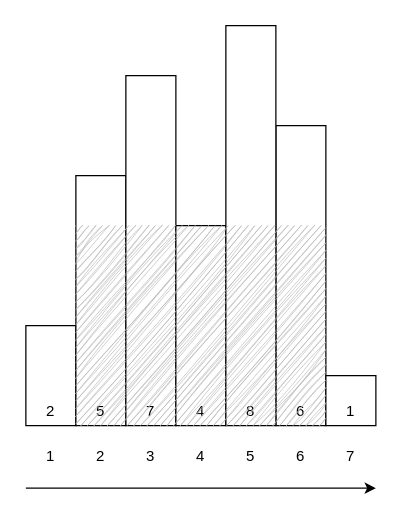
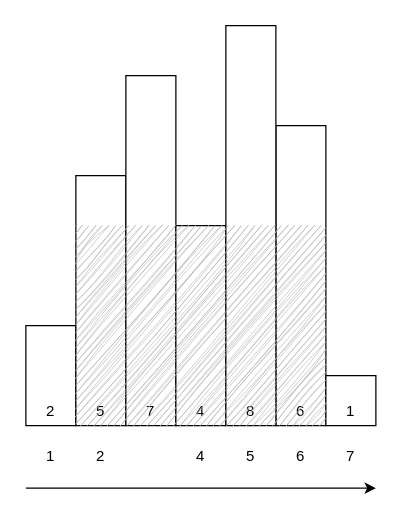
node "3": removed
